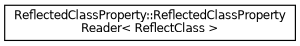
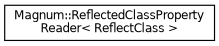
node "ReflectedClassProperty::ReflectedClassProperty Reader< ReflectClass >": label "ReflectedClassProperty::ReflectedClassProperty Reader< ReflectClass >" -> "Magnum::ReflectedClassProperty Reader< ReflectClass >"
